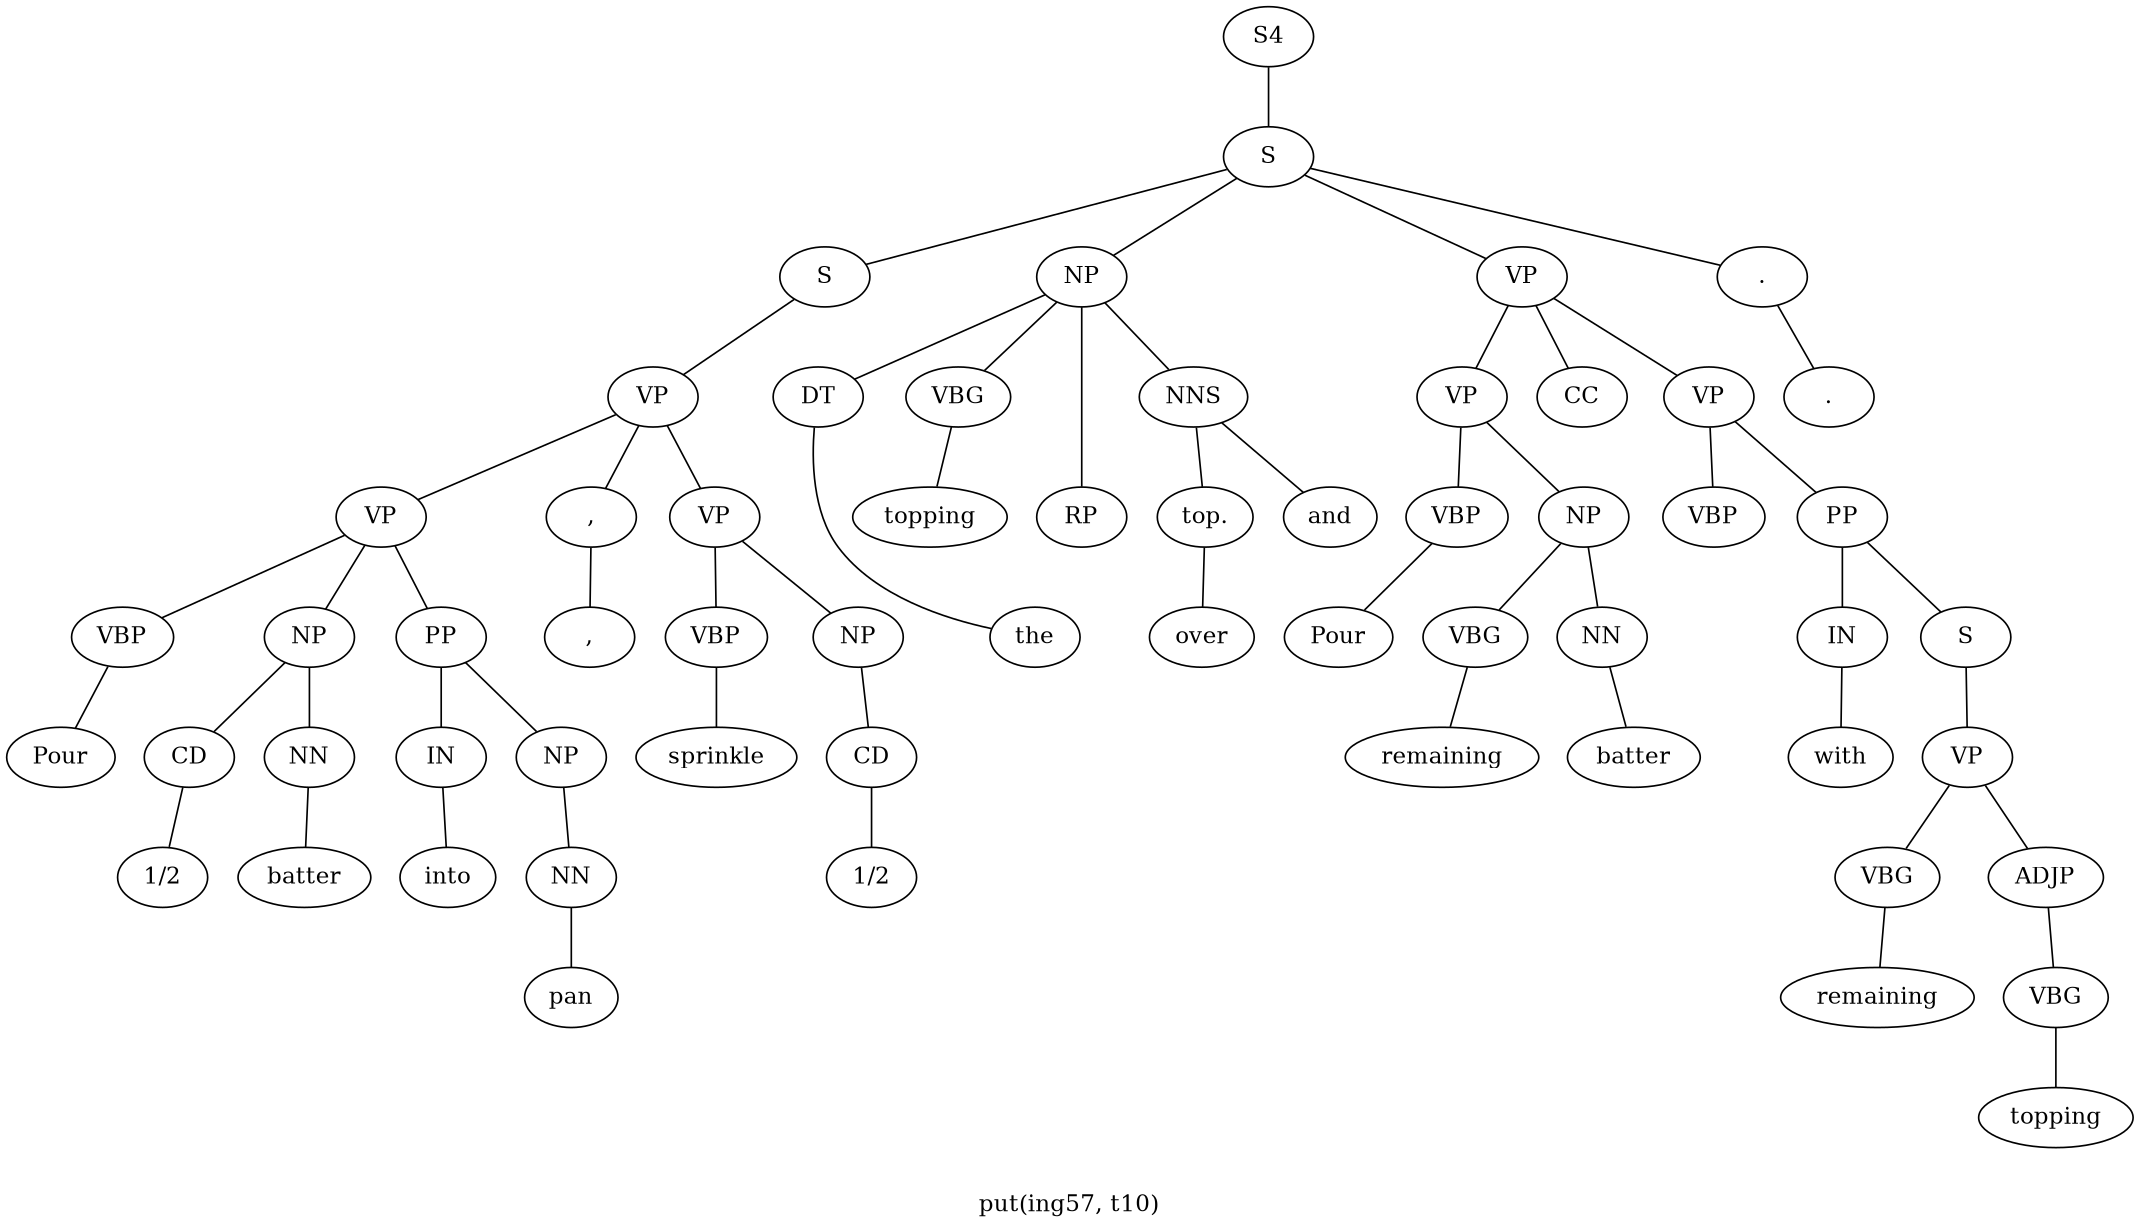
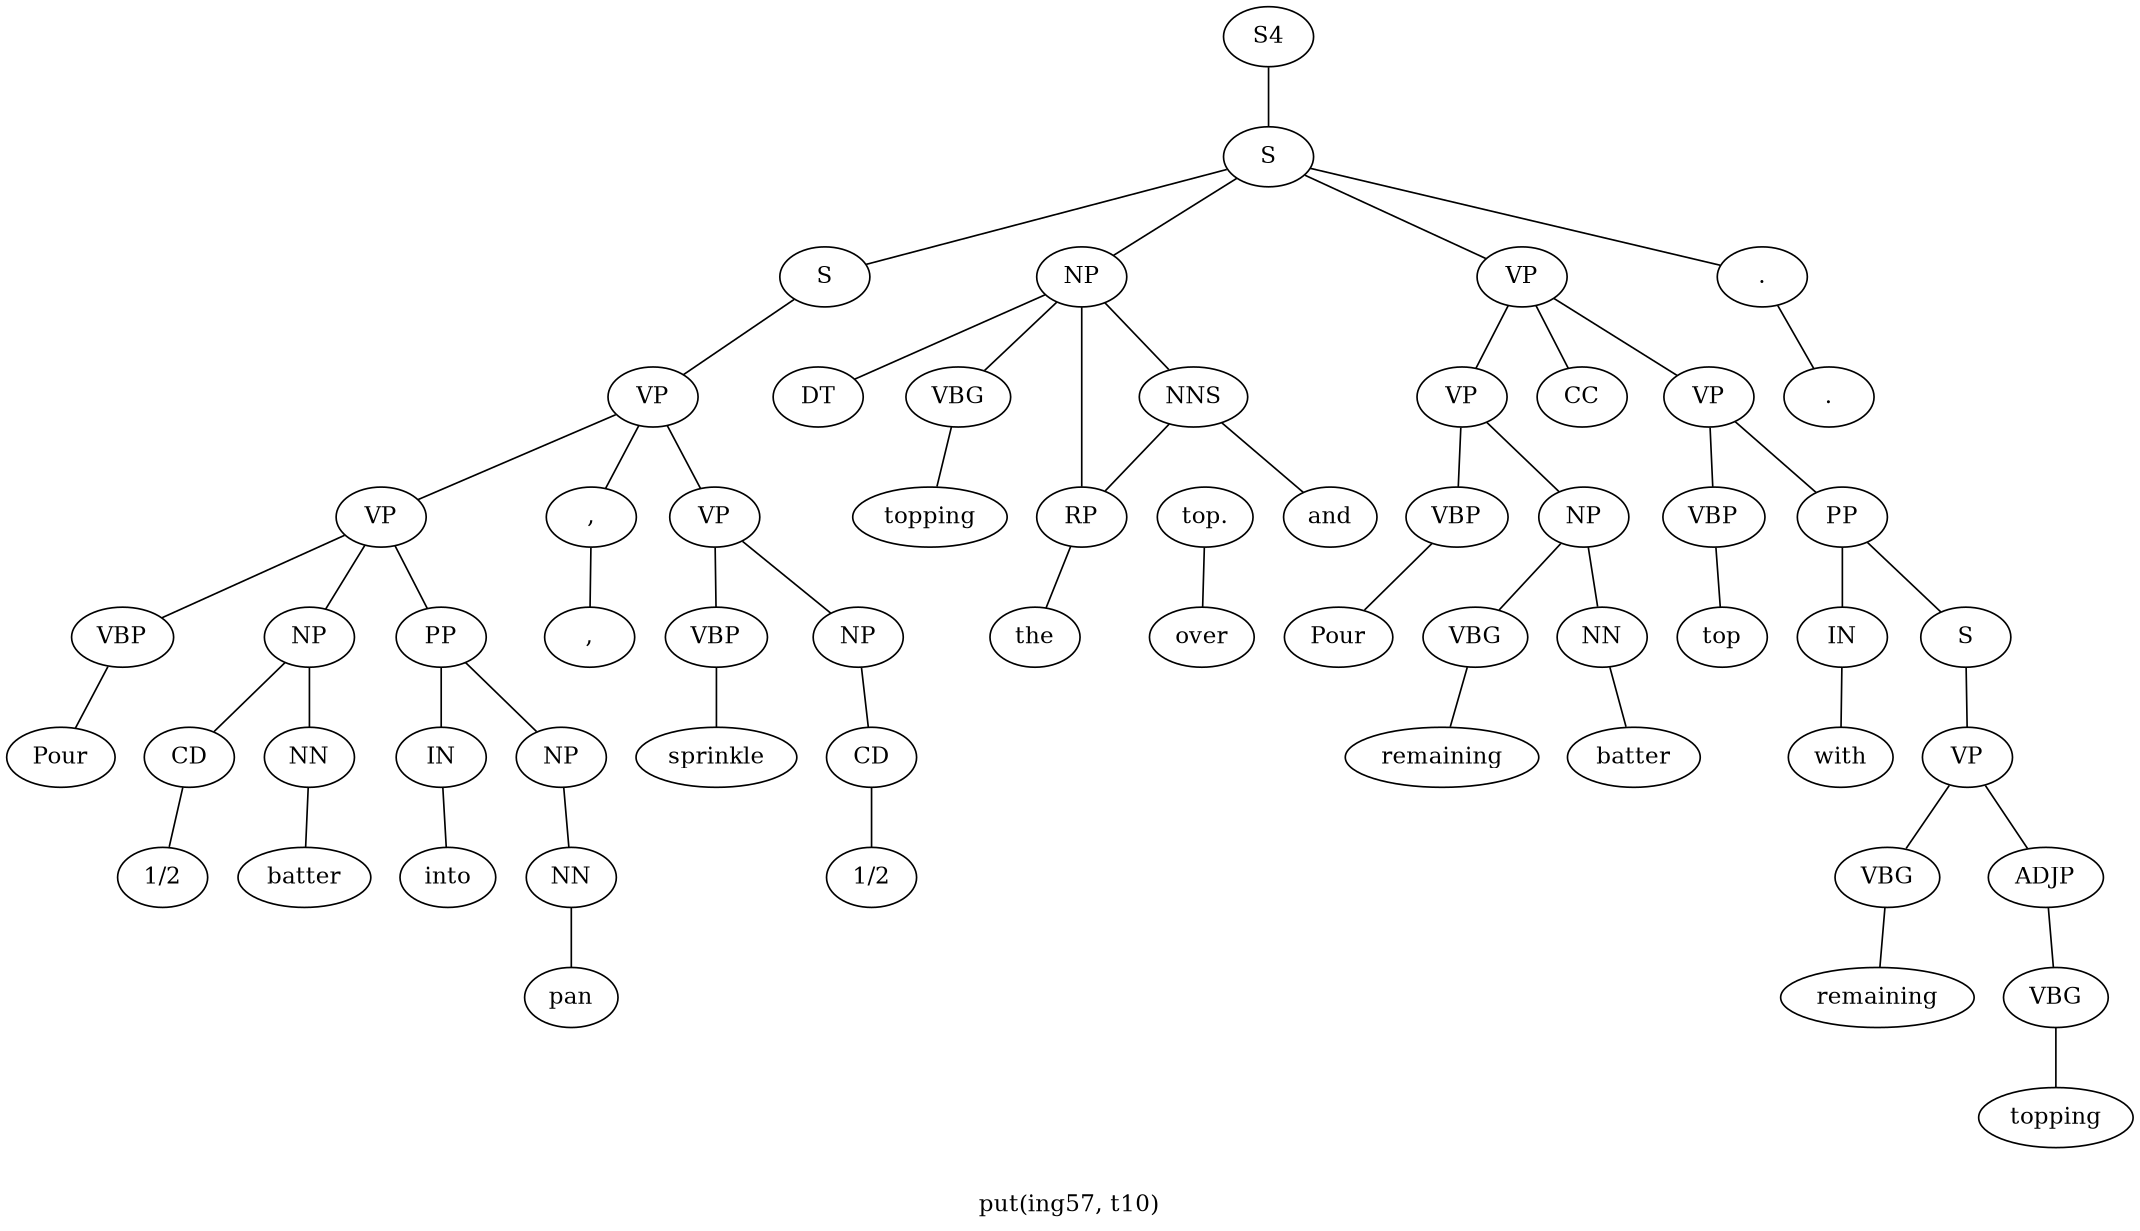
edge "NNS" -- "top.": now "NNS" -- "RP"
edge "DT" -- "the": now "RP" -- "the"
node "top": added
